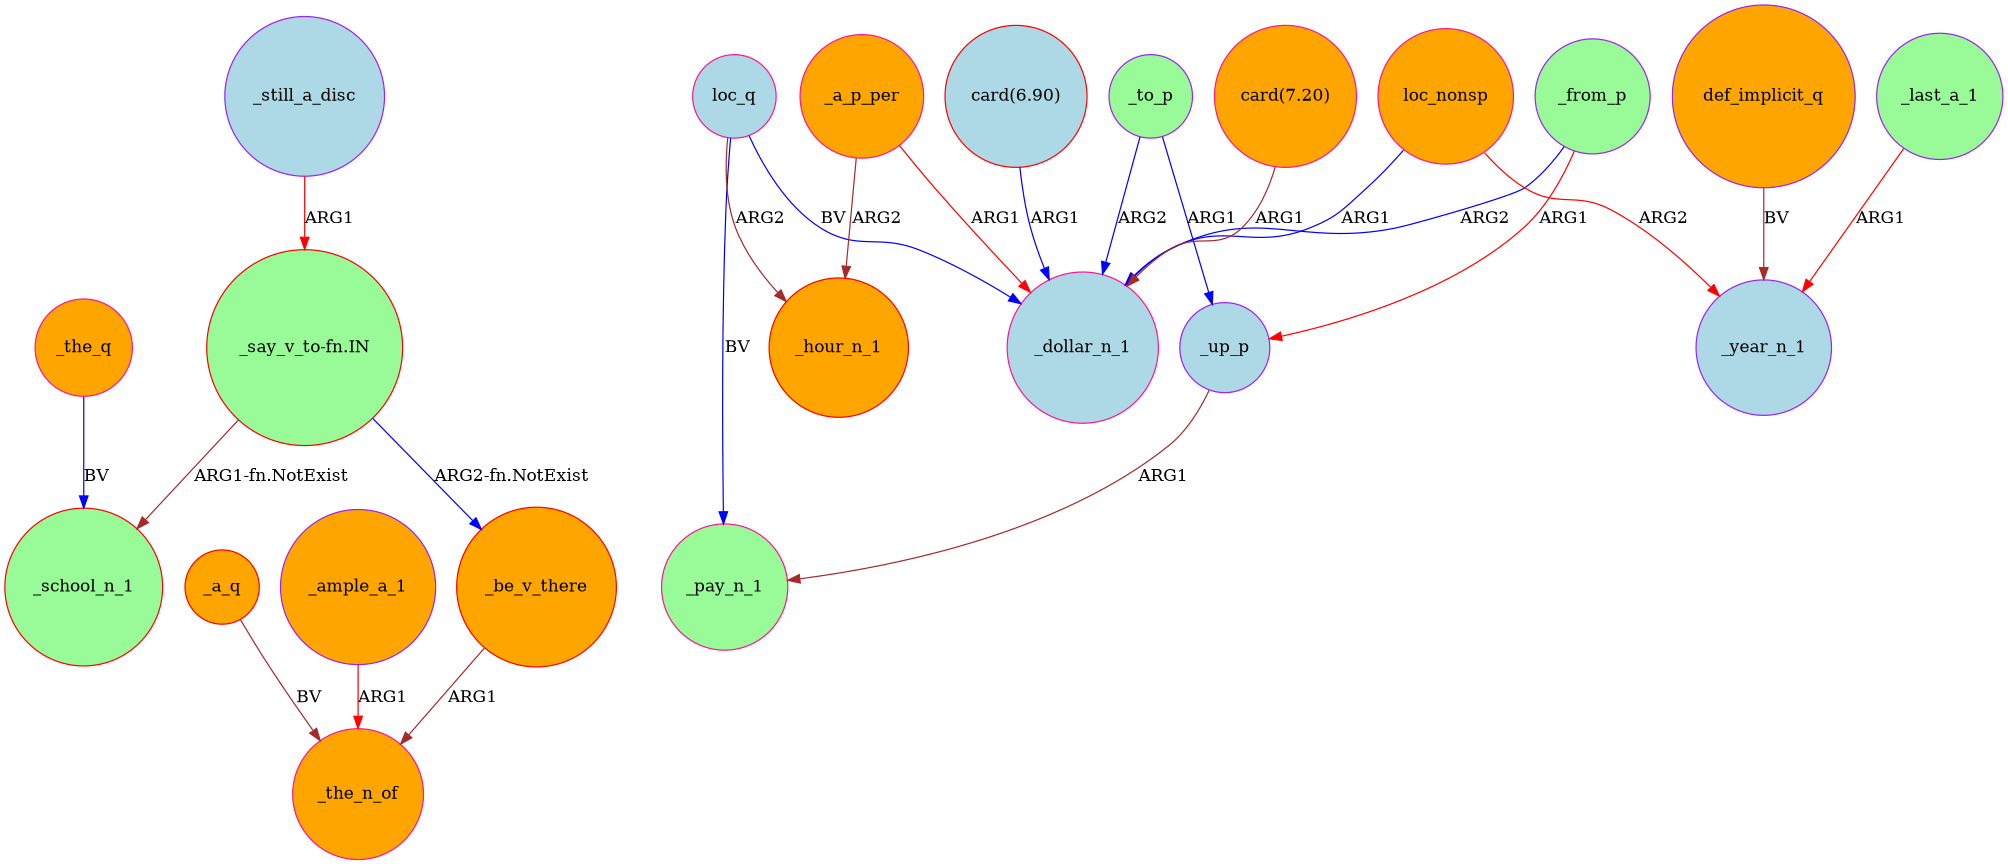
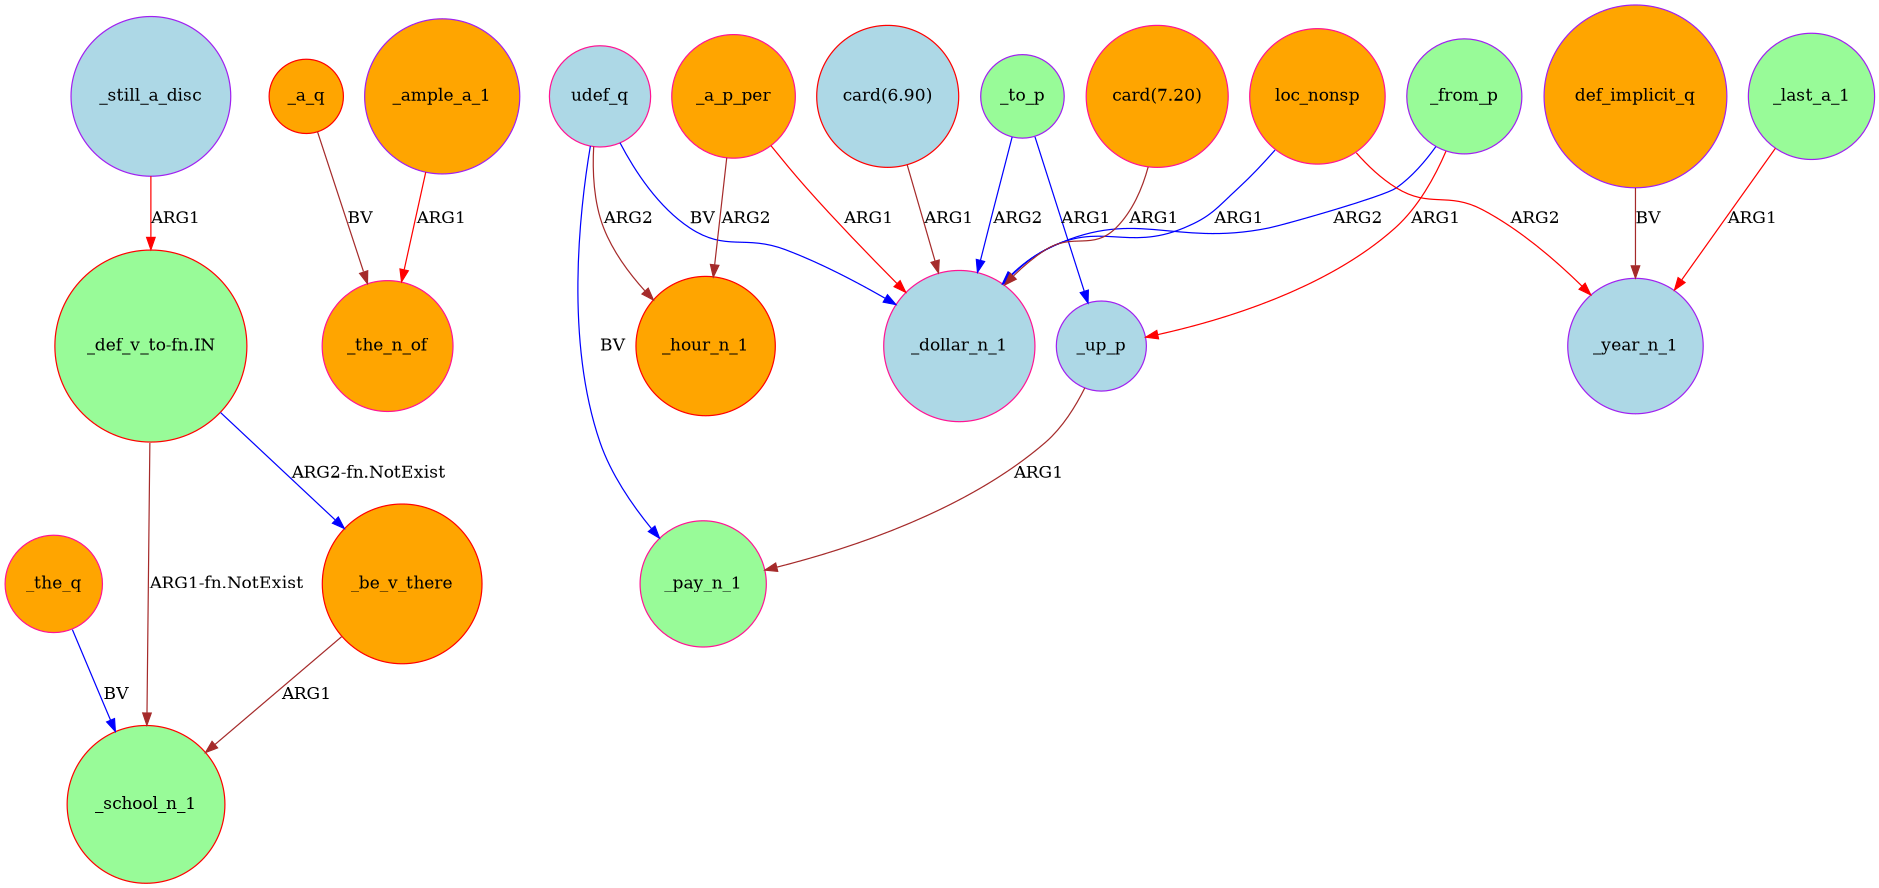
node "loc_q": label "loc_q" -> "udef_q"
edge "card(6.90)" -> "_dollar_n_1": color blue -> brown
node "_say_v_to-fn.IN": label "_say_v_to-fn.IN" -> "_def_v_to-fn.IN"
edge "_be_v_there" -> "_the_n_of": now "_be_v_there" -> "_school_n_1"
